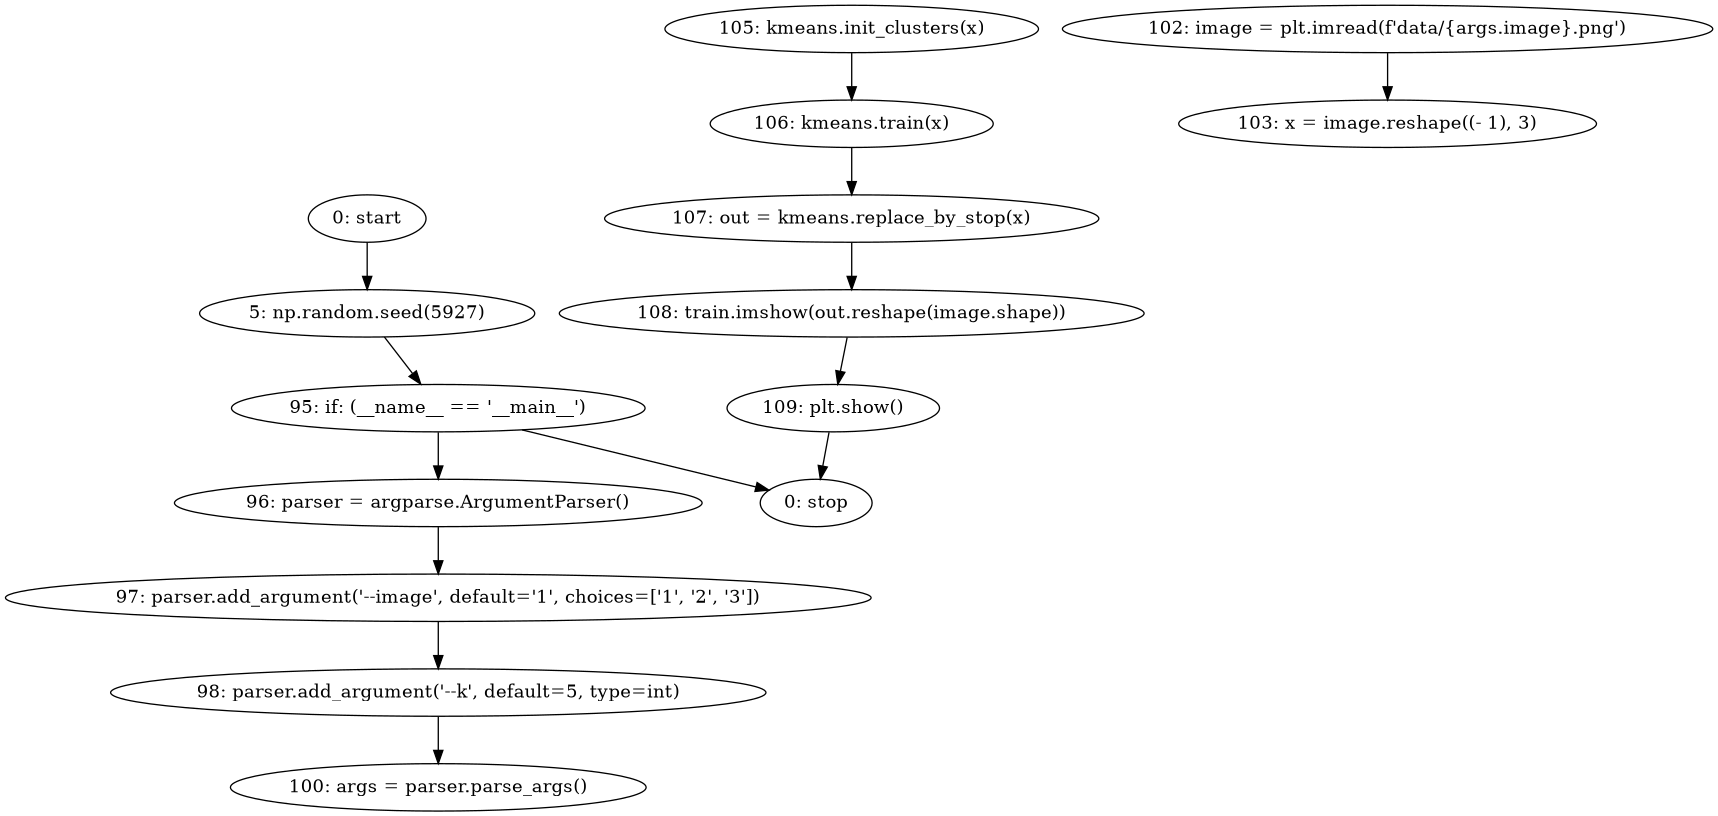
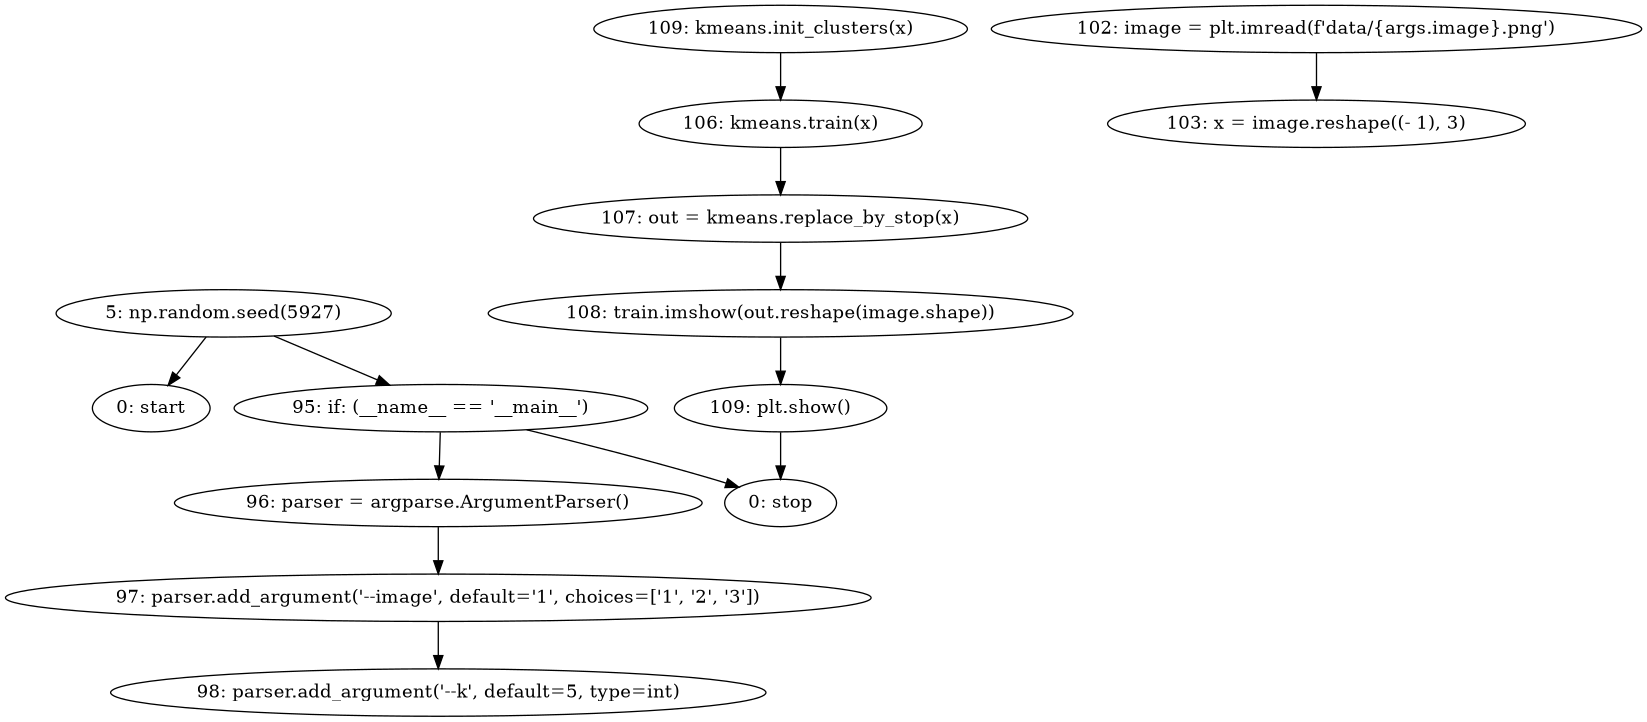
node "105: kmeans.init_clusters(x)": label "105: kmeans.init_clusters(x)" -> "109: kmeans.init_clusters(x)"
edge "0: start" -> "5: np.random.seed(5927)": reversed
node "100: args = parser.parse_args()": removed
